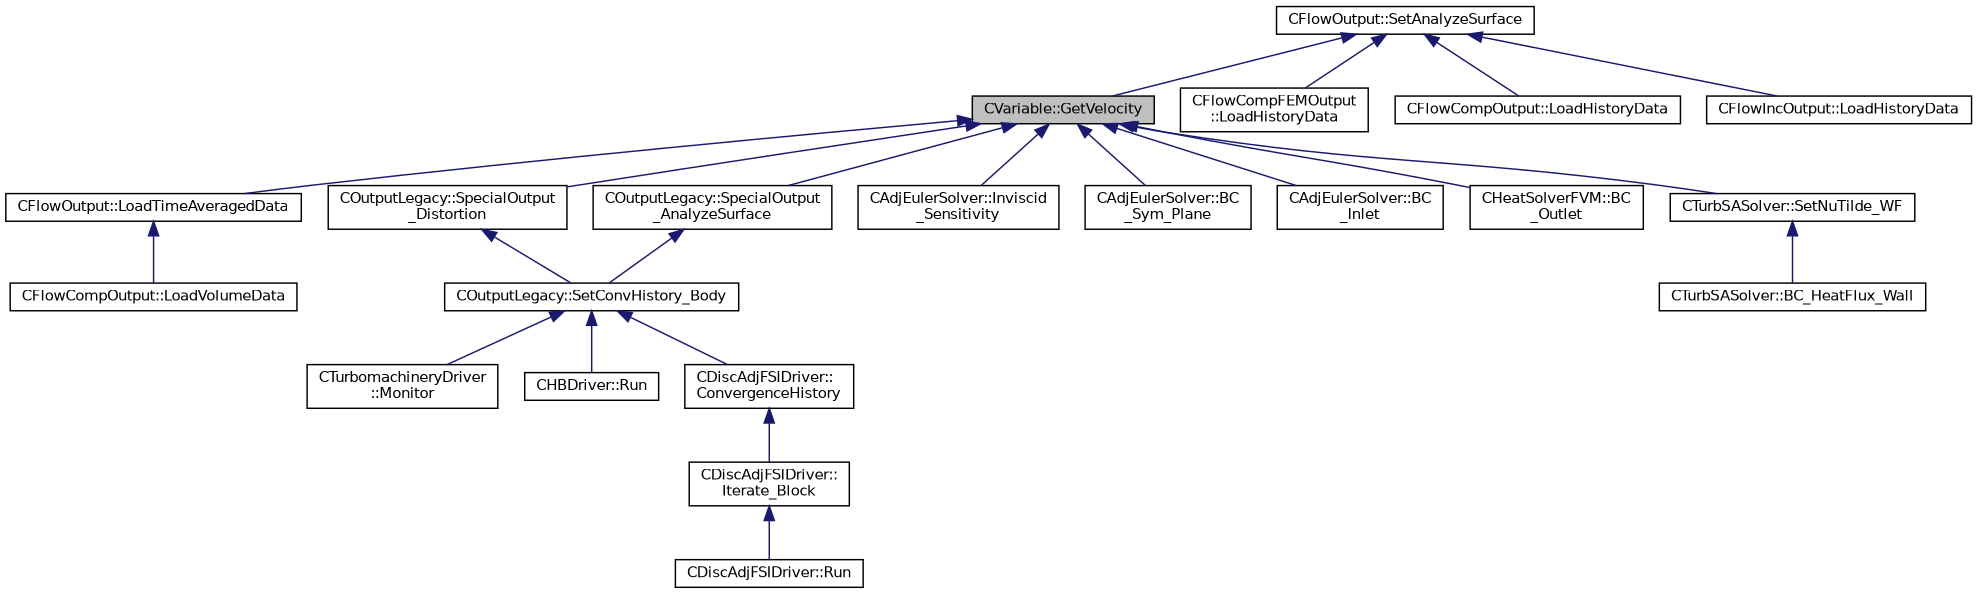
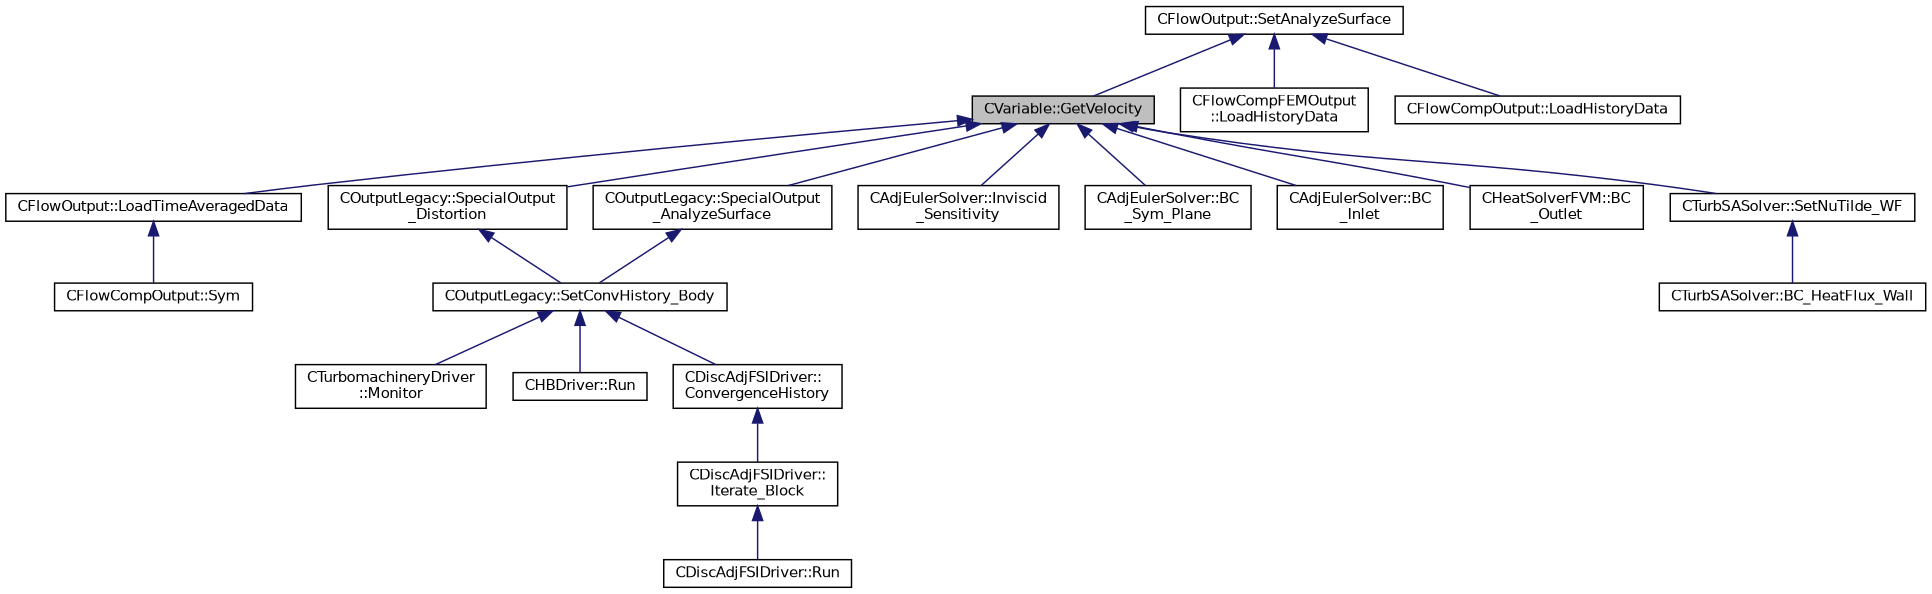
node "CFlowIncOutput::LoadHistoryData": removed
node "CFlowCompOutput::LoadVolumeData": label "CFlowCompOutput::LoadVolumeData" -> "CFlowCompOutput::Sym"
